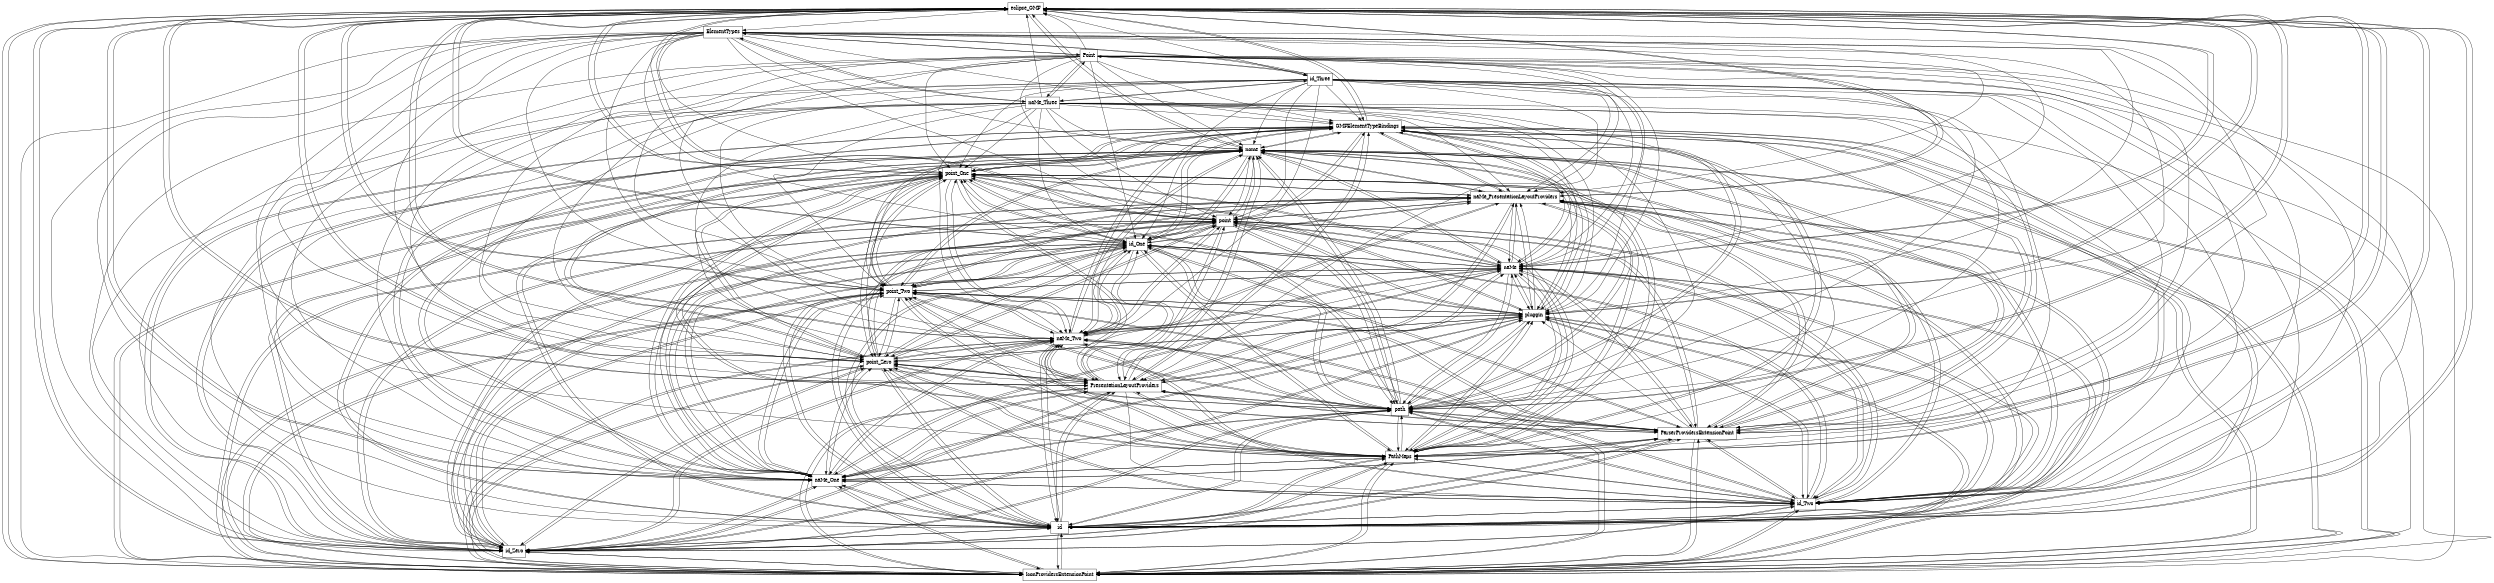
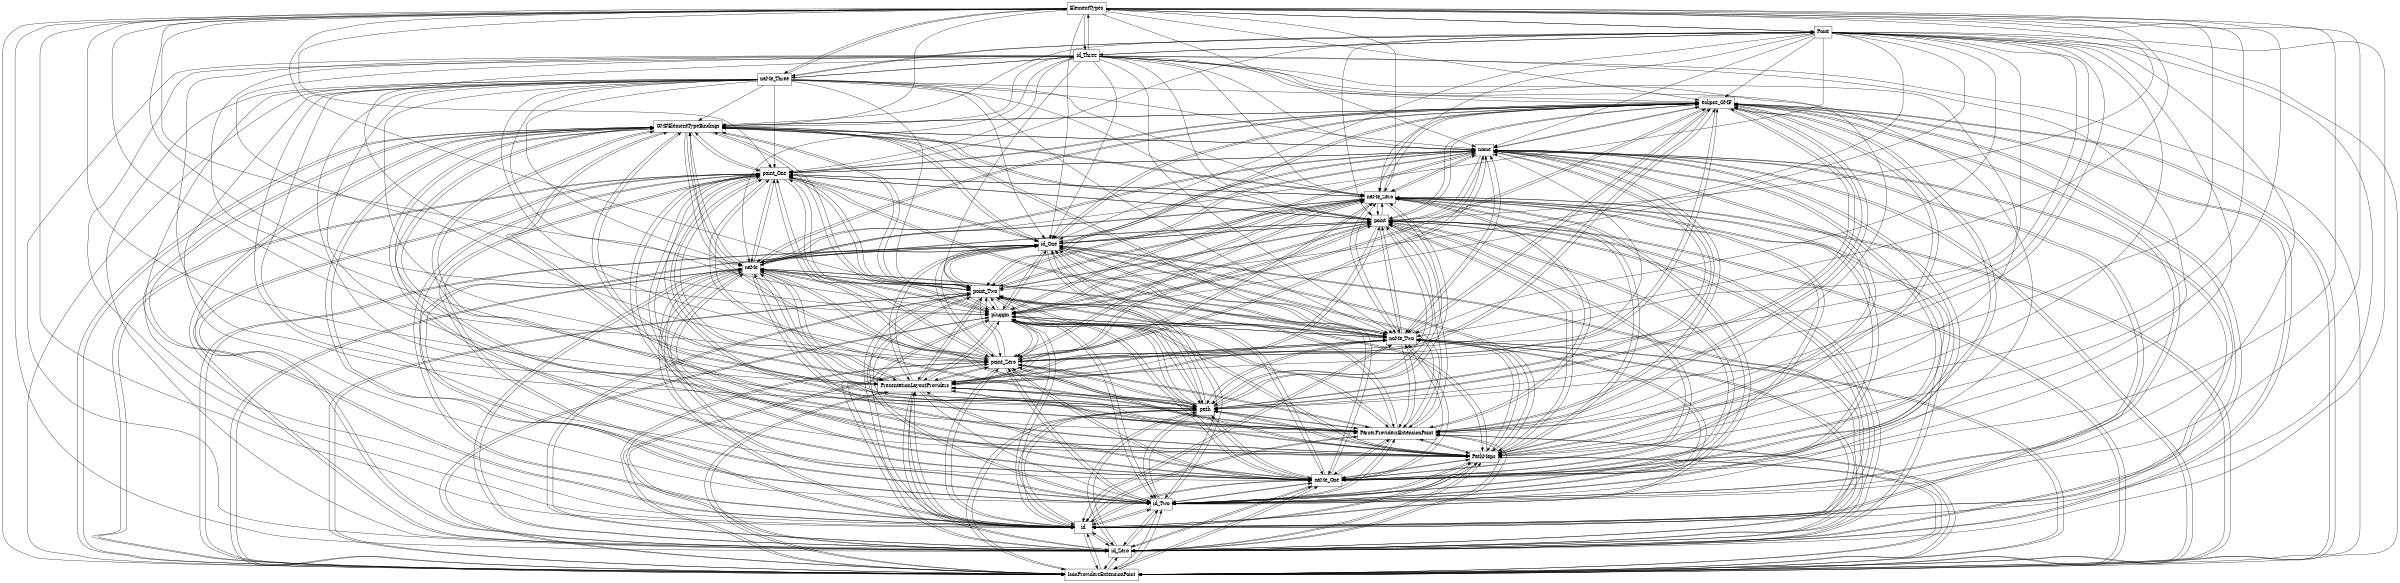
edge "eclipse_GMF" -> "ElementTypes": reversed
node "naMe_PresentationLayoutProviders": label "naMe_PresentationLayoutProviders" -> "naMe_Zero"
edge "nome" -> "PresentationLayoutProviders": removed
edge "point_Zero" -> "naMe": added
edge "pluggin" -> "ParserProvidersExtensionPoint": added
